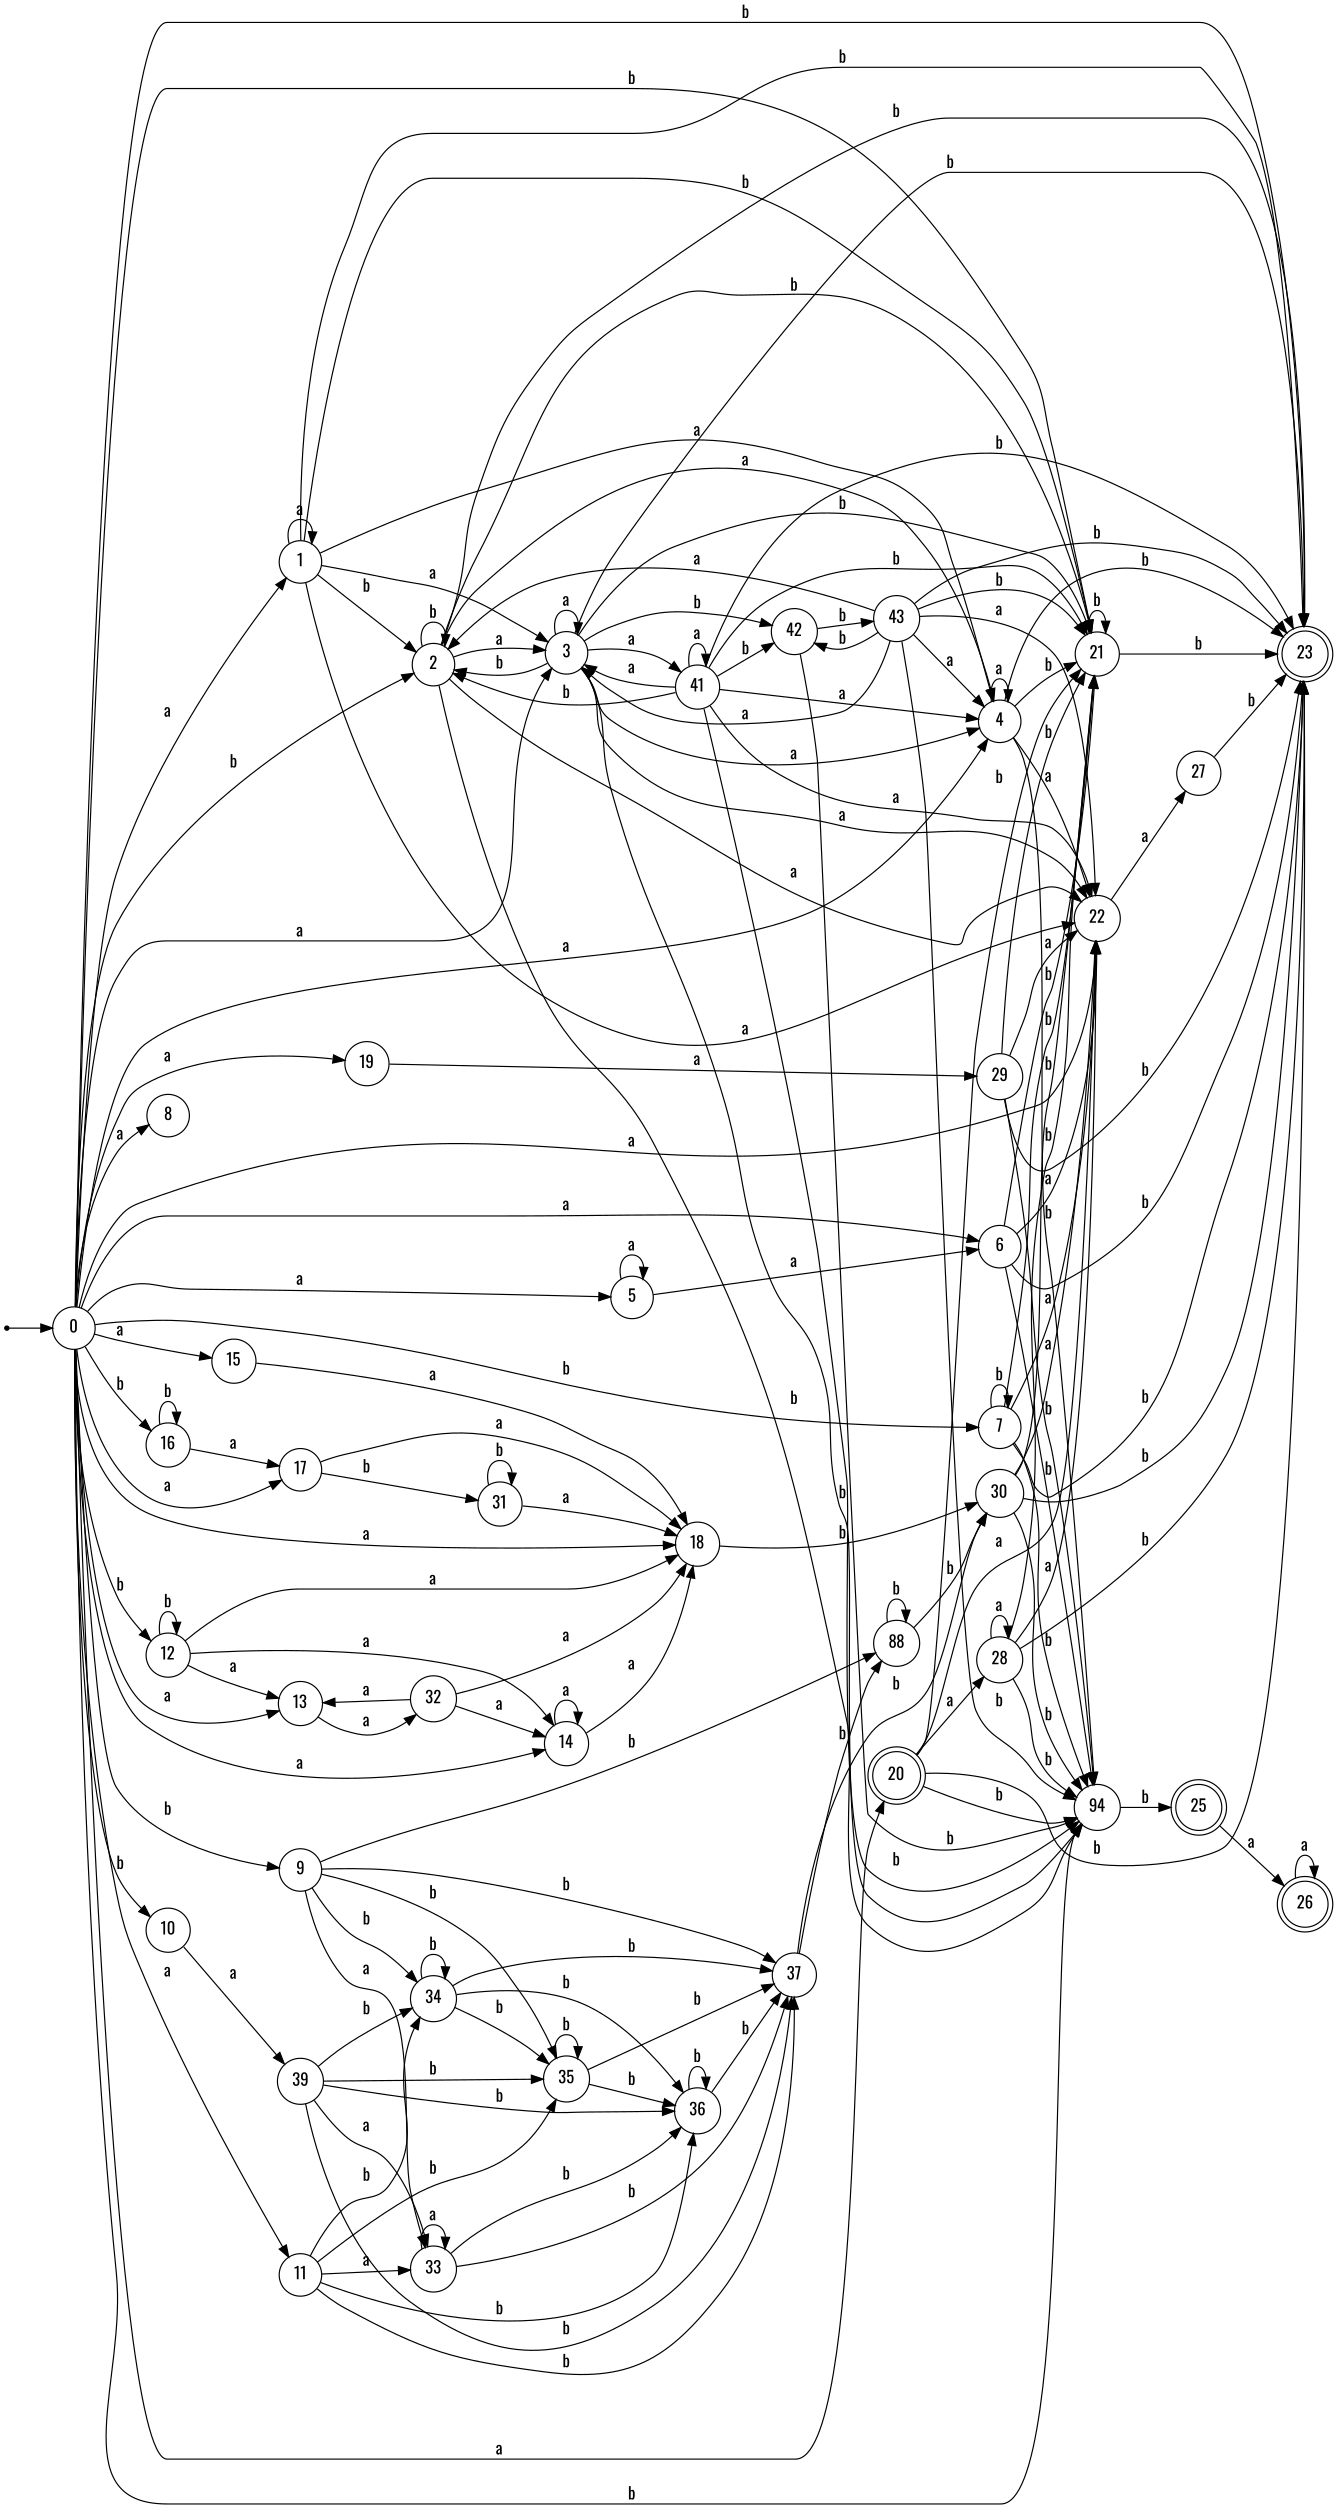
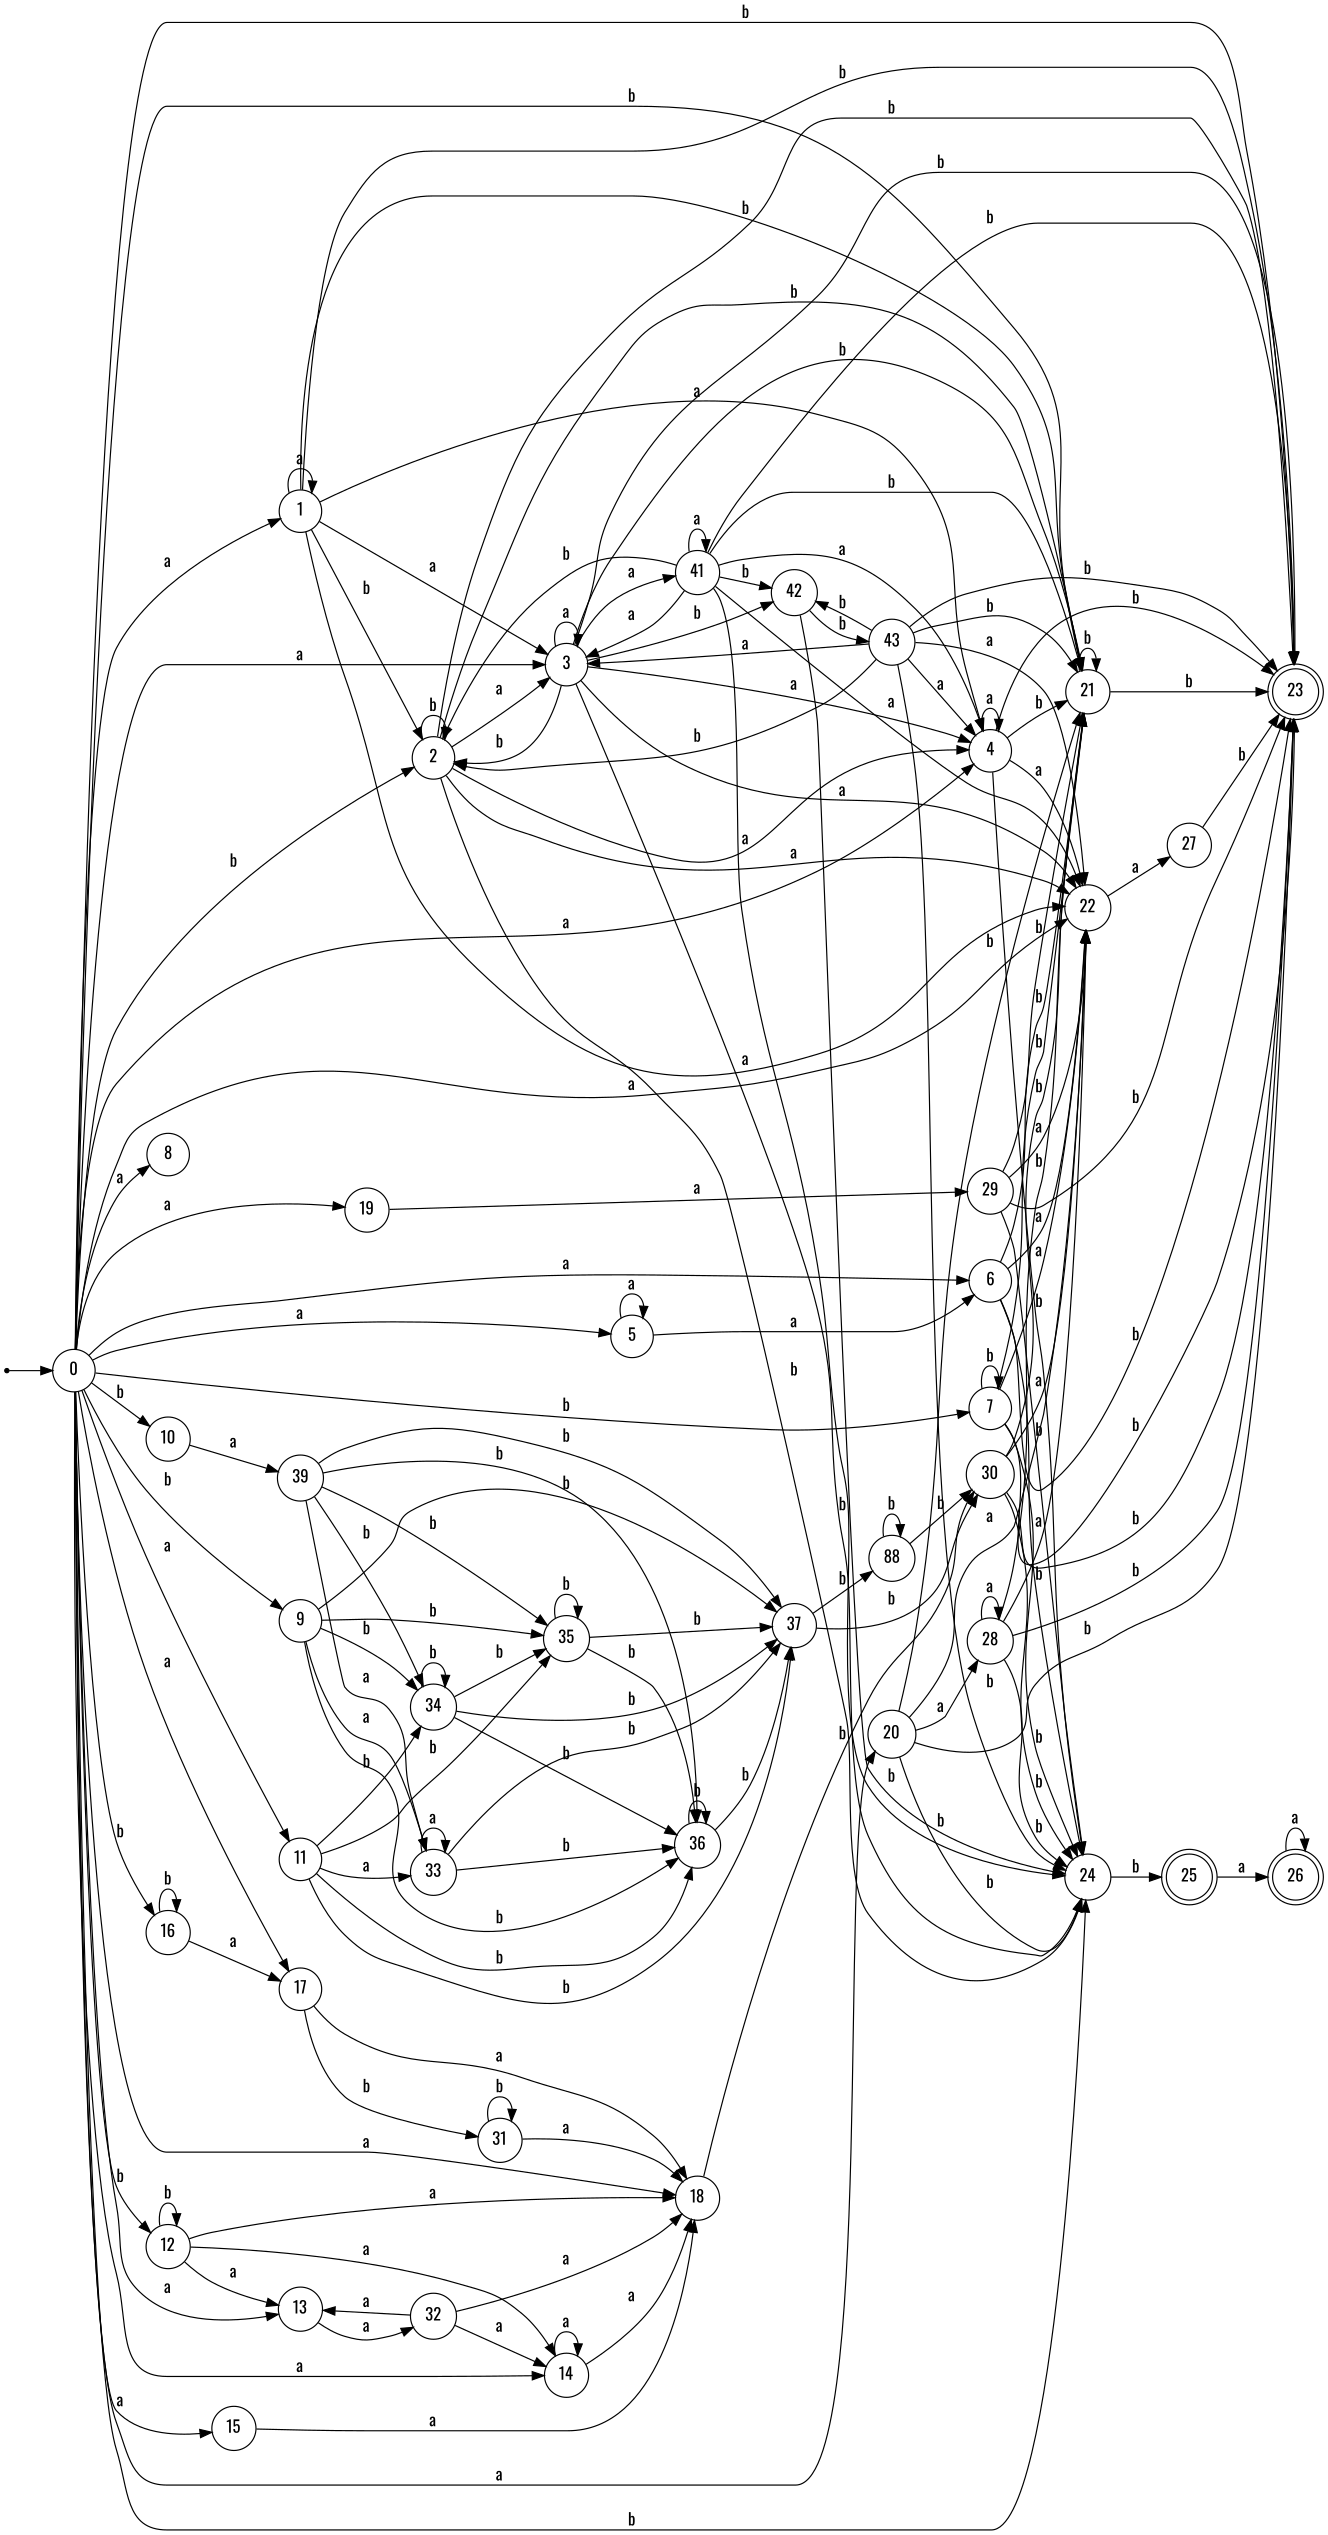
edge "43" -> "2": label "a" -> "b"
edge "9" -> "88": now "9" -> "36"
node "20": shape doublecircle -> circle
node "94": label "94" -> "24"
